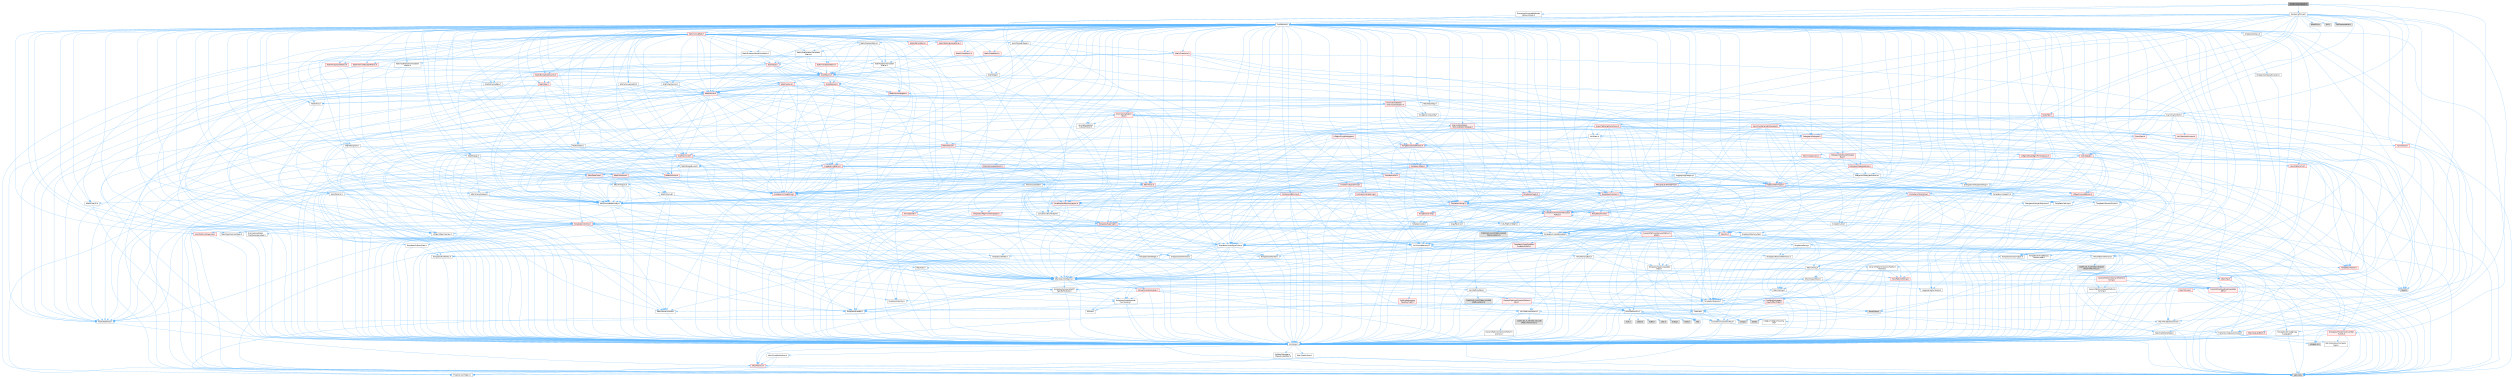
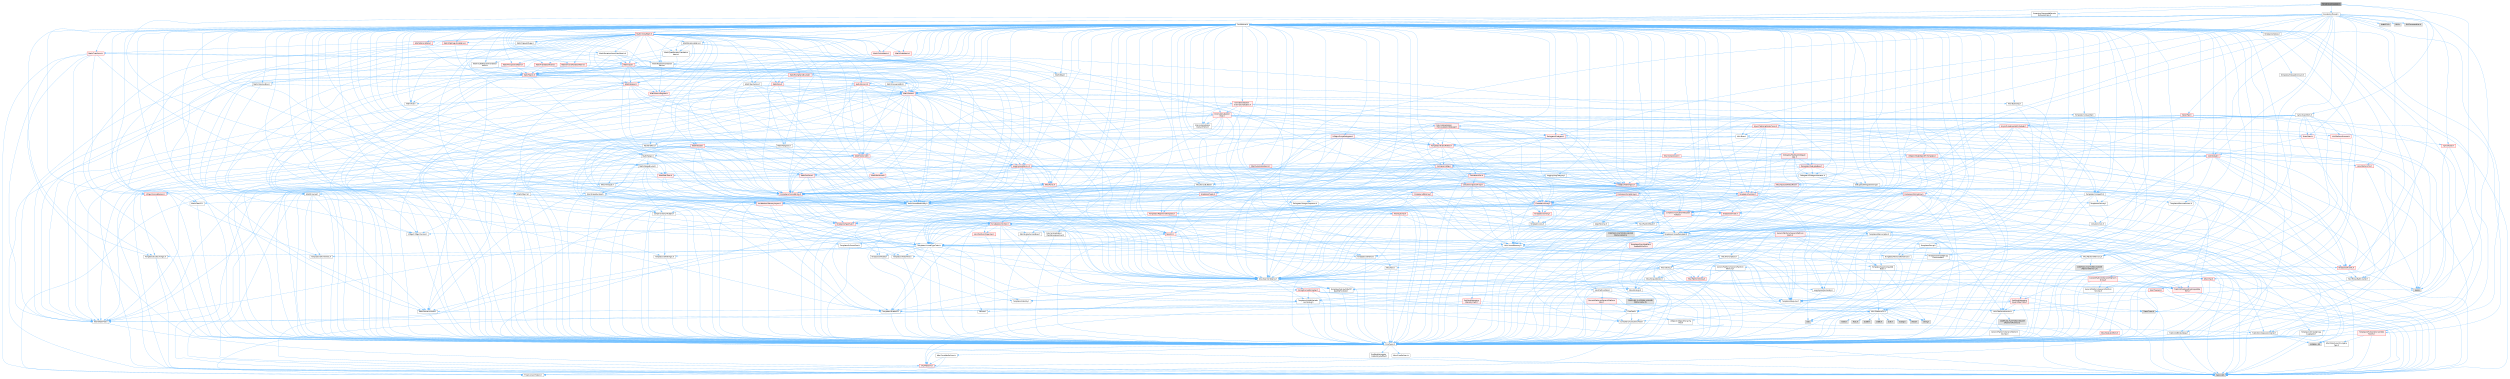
edge "HAL/PlatformAtomics.h" -> "HAL/ThreadSafeCounter.h": reversed
